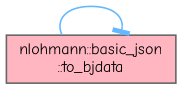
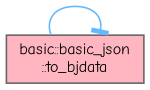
node "nlohmann::basic_json ::to_bjdata": label "nlohmann::basic_json ::to_bjdata" -> "basic::basic_json ::to_bjdata"
